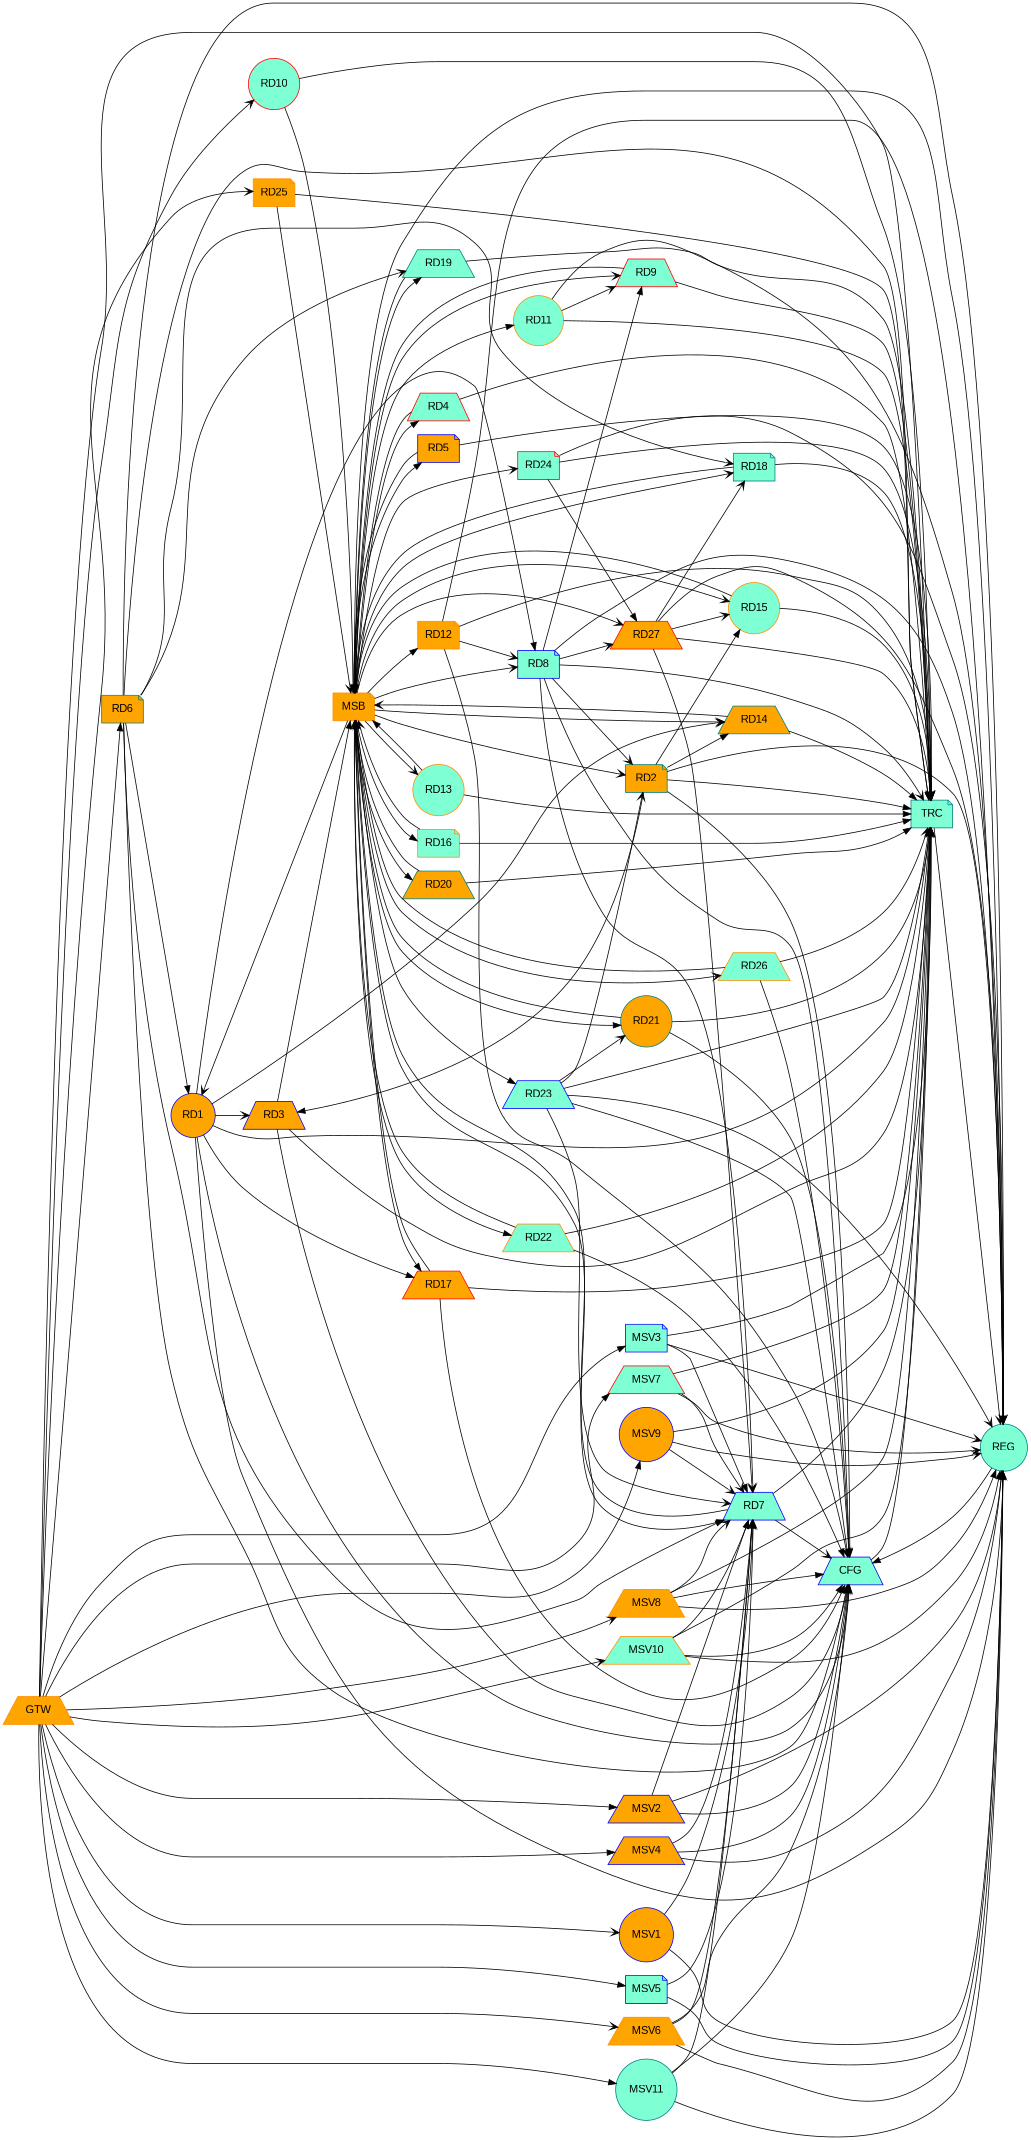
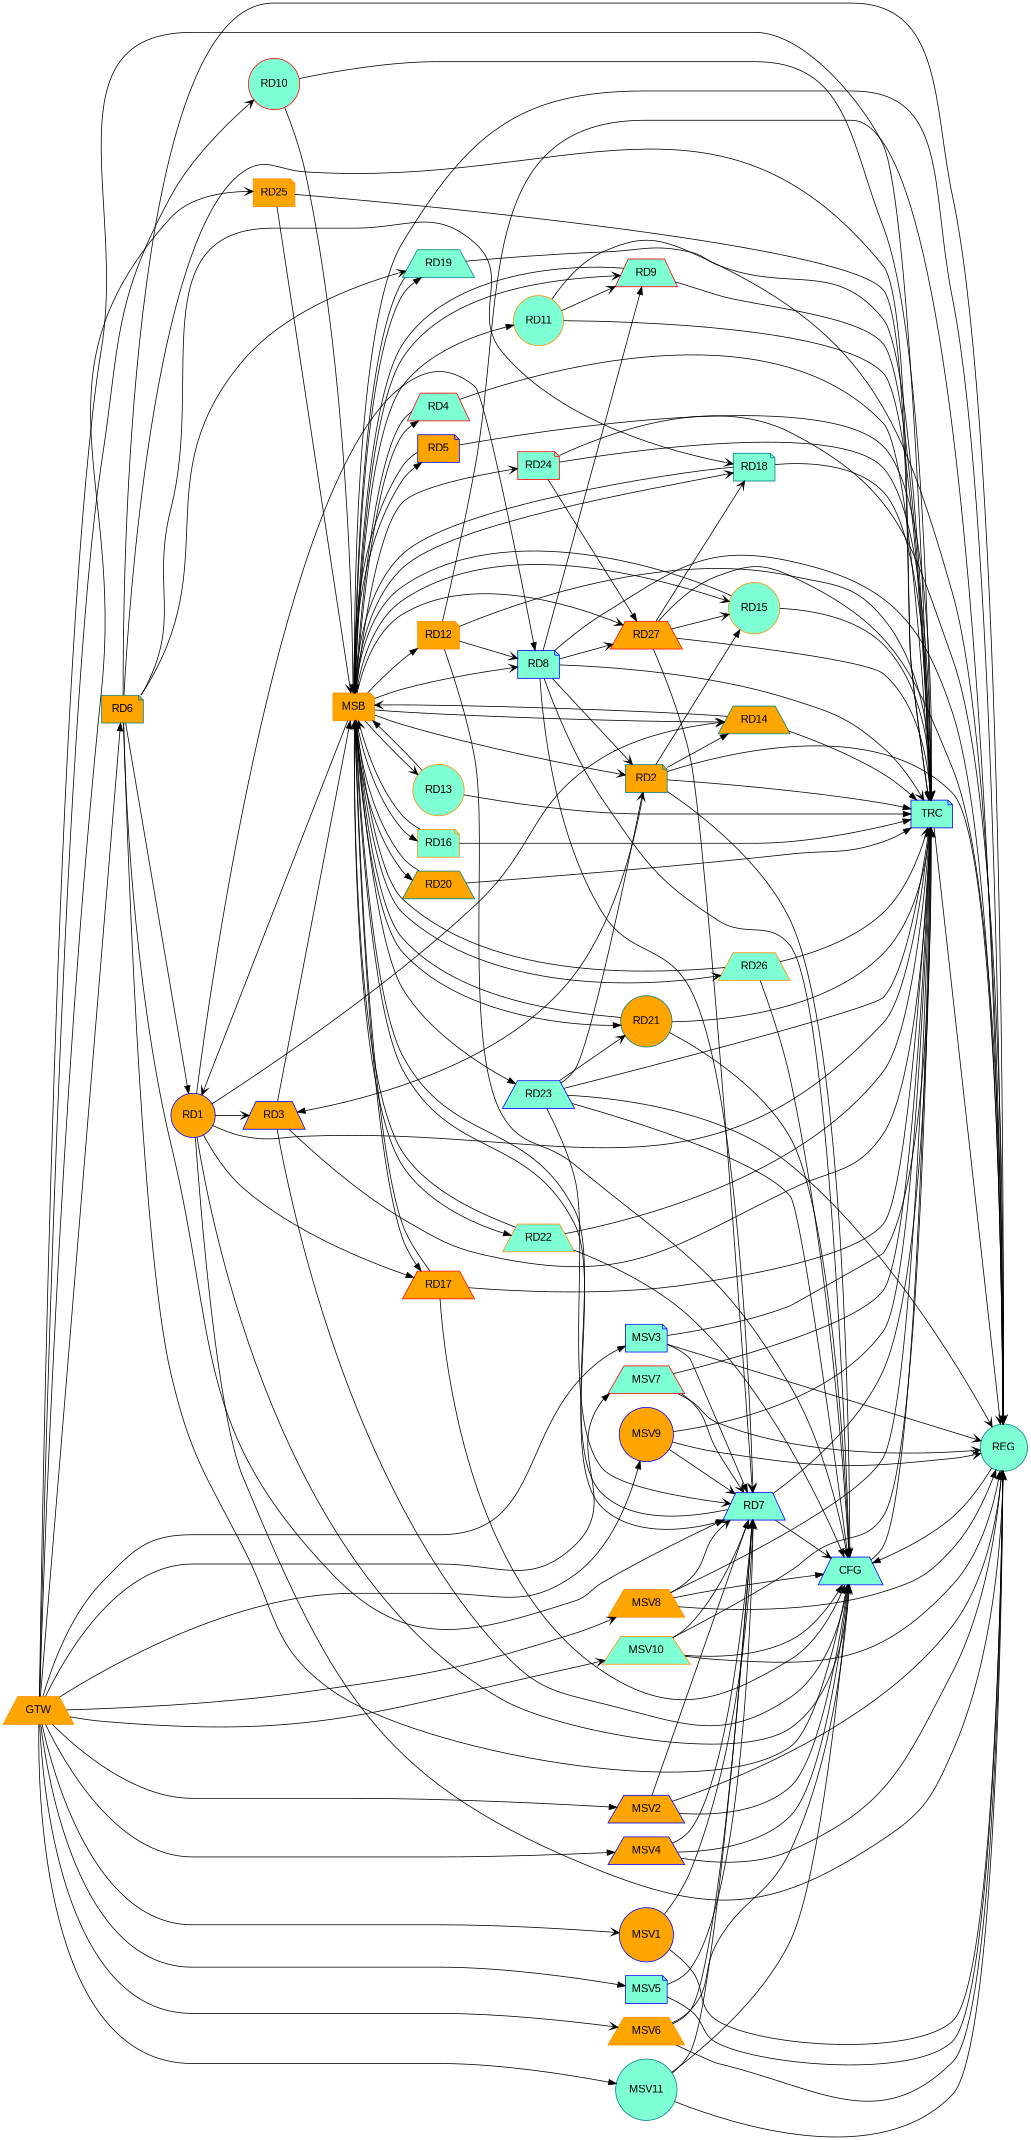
node "TRC": color teal -> blue
